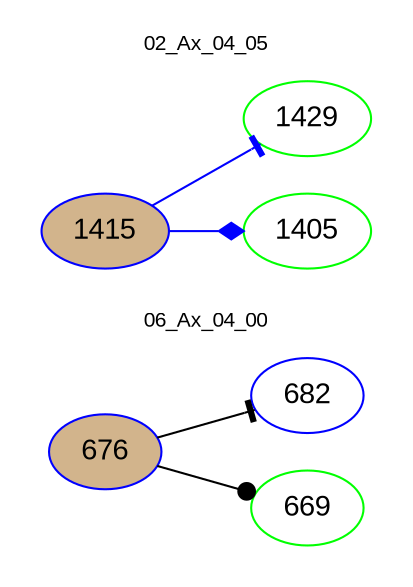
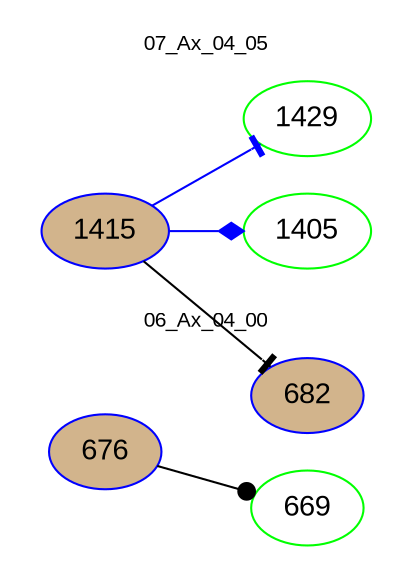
cluster "02_Ax_04_05": label "02_Ax_04_05" -> "07_Ax_04_05"
node "682": fillcolor white -> tan
edge "676" -> "682": now "1415" -> "682"
